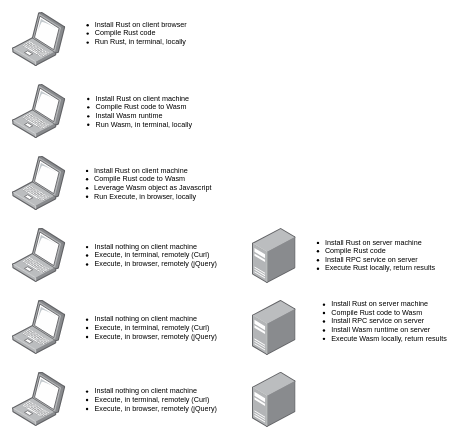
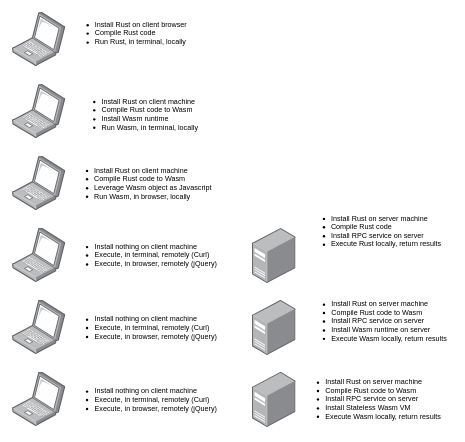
node "Install Rust on client machine Compile Rust code to Wasm Install Wasm runtime Run Wasm, in terminal, locally": moved (132, 111) -> (138, 114)
node "Install Rust on client machine Compile Rust code to Wasm Leverage Wasm object as Javascript Run Execute, in browser, locally": label "Install Rust on client machine Compile Rust code to Wasm Leverage Wasm object as Javascript Run Execute, in browser, locally" -> "Install Rust on client machine Compile Rust code to Wasm Leverage Wasm object as Javascript Run Wasm, in browser, locally"
node "Install Rust on server machine Compile Rust code Install RPC service on server Execute Rust locally, return results": moved (368, 255) -> (374, 231)
node "Install Rust on server machine Compile Rust code to Wasm Install RPC service on server Install Stateless Wasm VM Execute Wasm locally, return results": added
